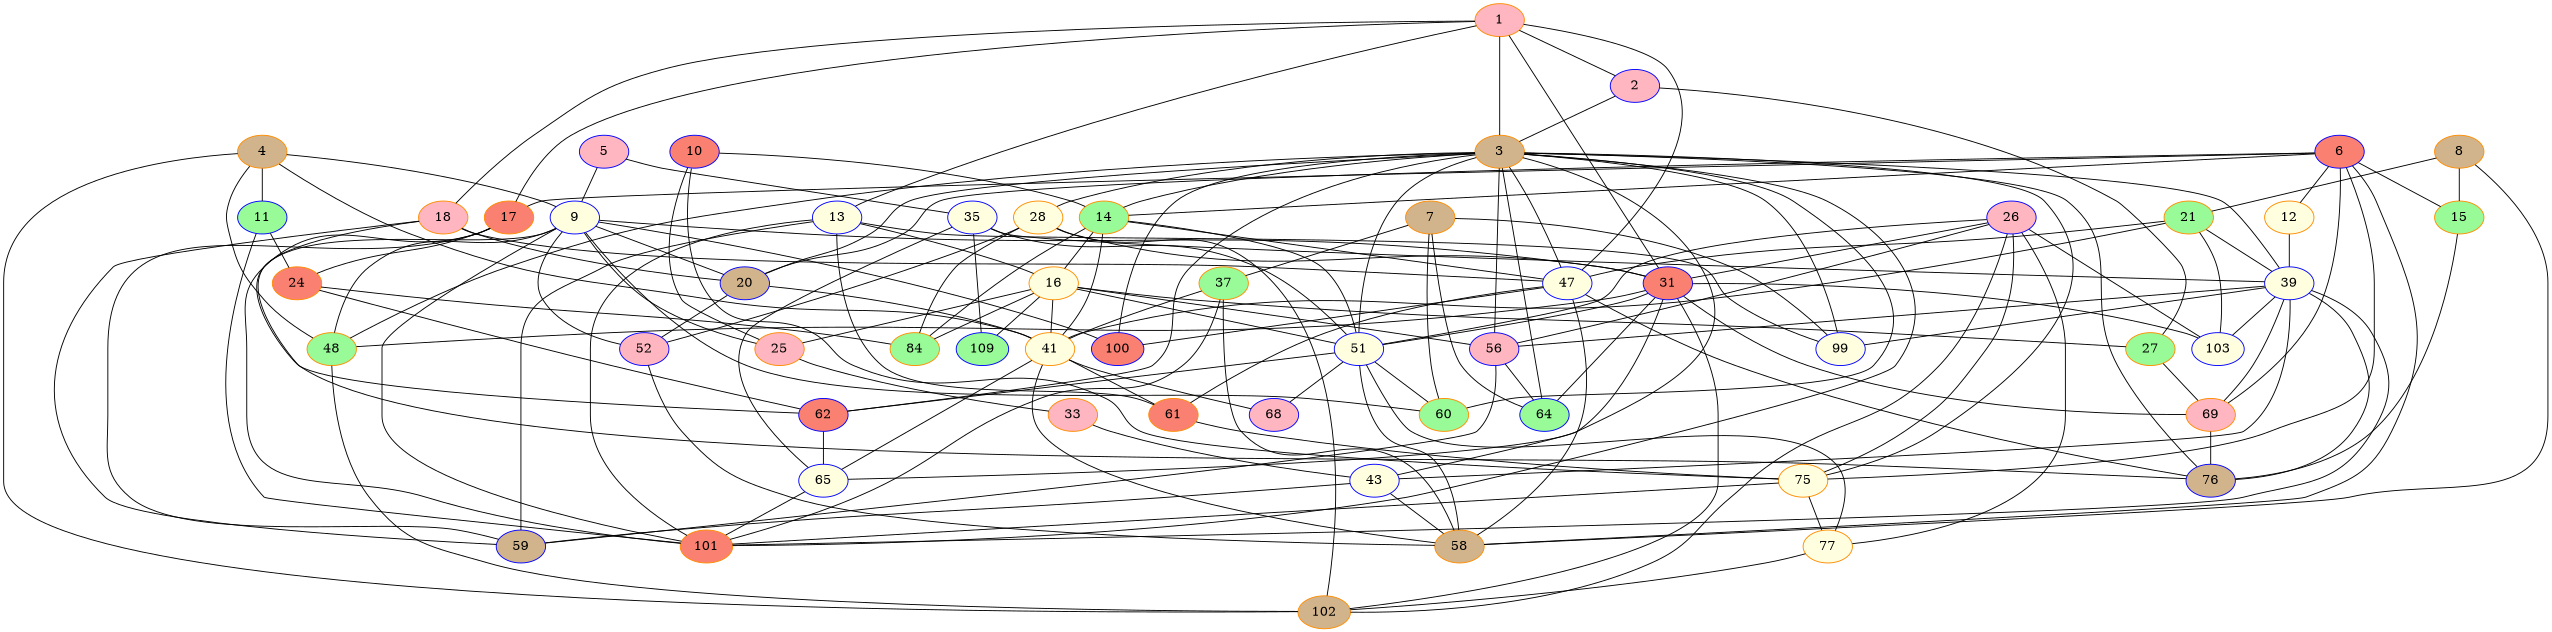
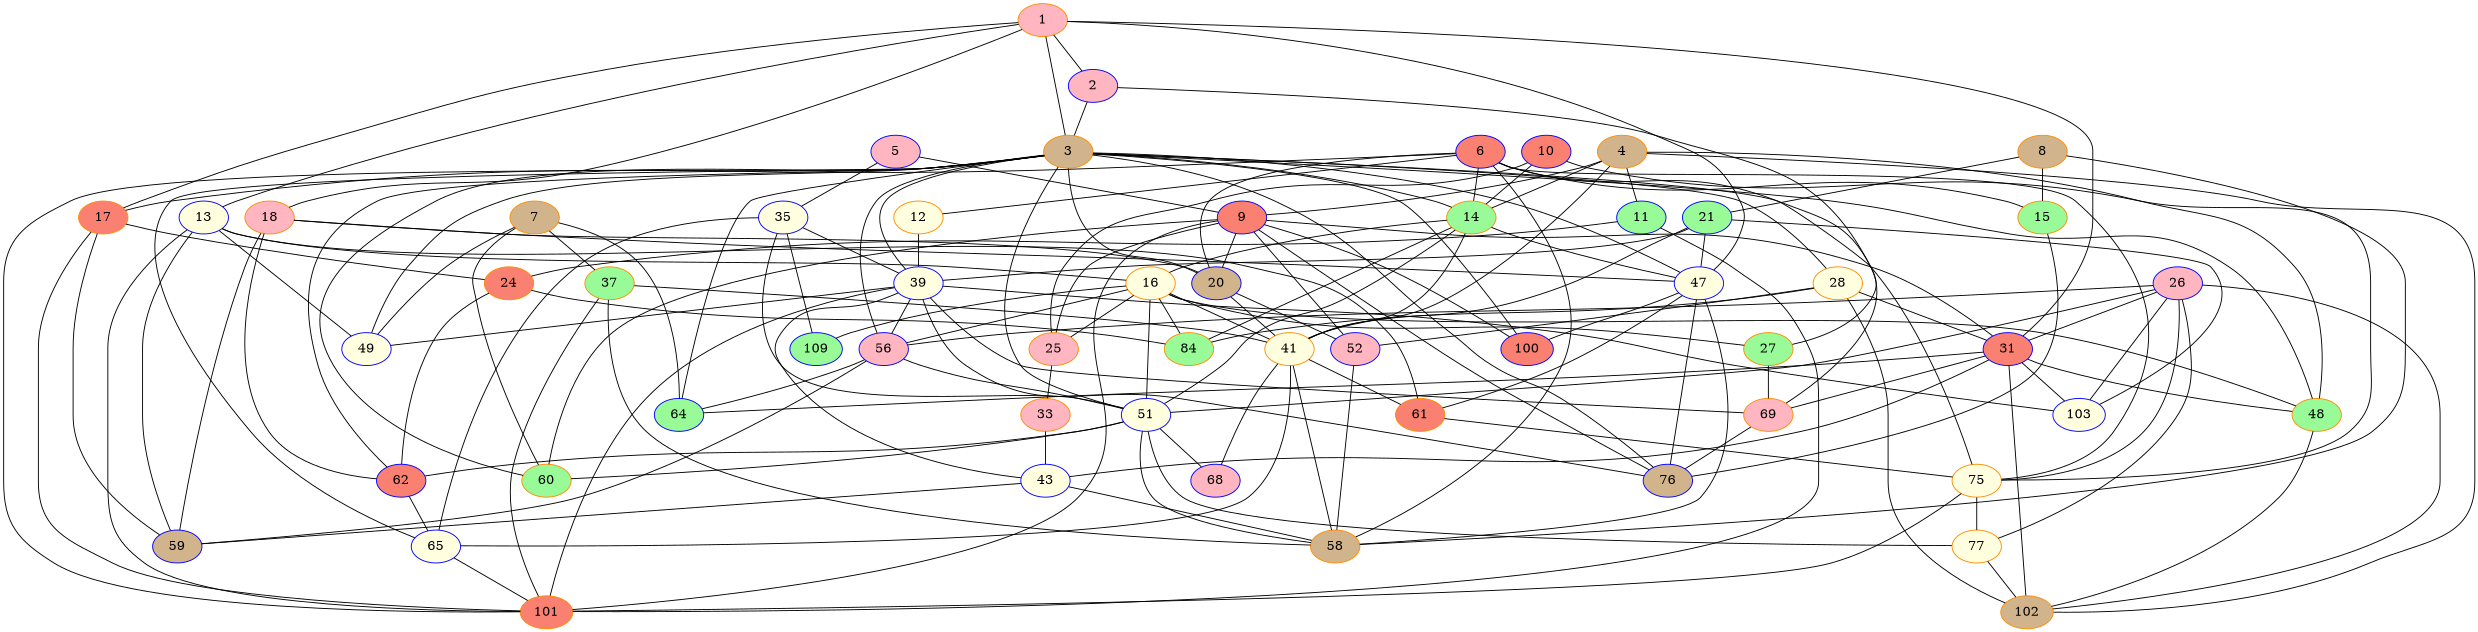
edge "4" -- "14": added
node "9": fillcolor lightyellow -> salmon
node "21": color darkorange -> blue
edge "9" -- "48": now "16" -- "48"
edge "31" -- "51": now "56" -- "51"
node "99": label "99" -> "49"
